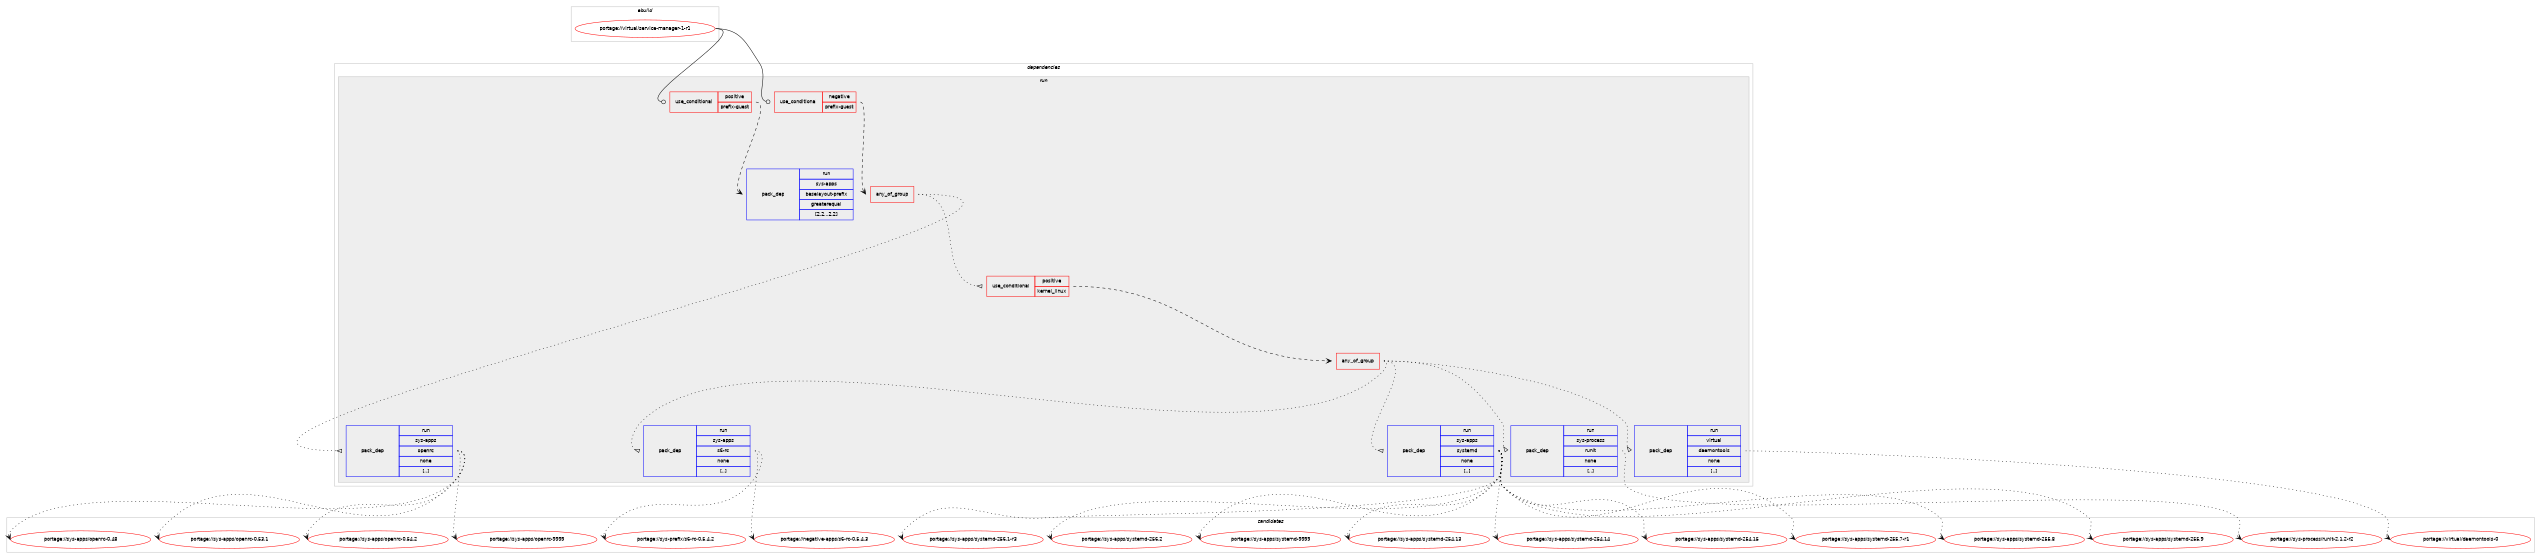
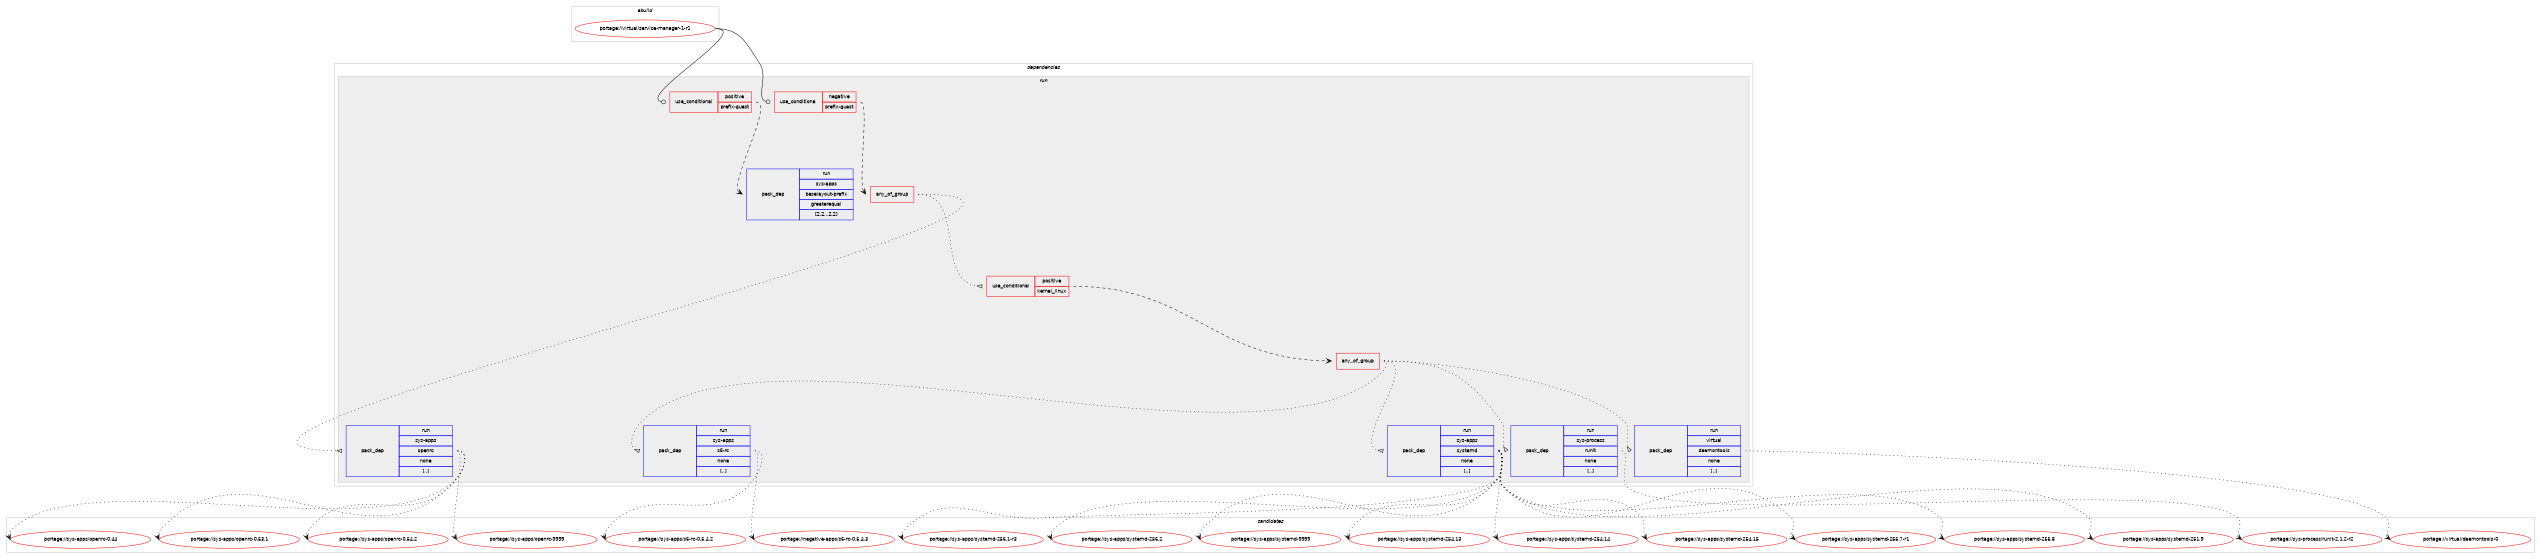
node "portage://sys-apps/openrc-0.48": label "portage://sys-apps/openrc-0.48" -> "portage://sys-apps/openrc-0.44"
node "portage://sys-prefix/s6-rc-0.5.4.2": label "portage://sys-prefix/s6-rc-0.5.4.2" -> "portage://sys-apps/s6-rc-0.5.4.2"
node "portage://sys-apps/systemd-255.9": label "portage://sys-apps/systemd-255.9" -> "portage://sys-apps/systemd-251.9"
